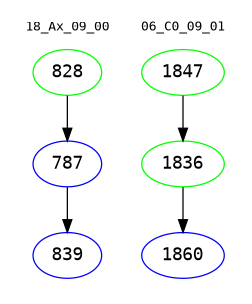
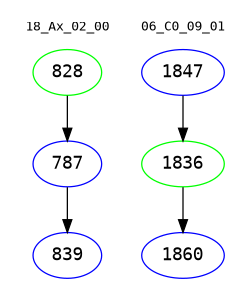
cluster "18_Ax_09_00": label "18_Ax_09_00" -> "18_Ax_02_00"
node "1847": color green -> blue
